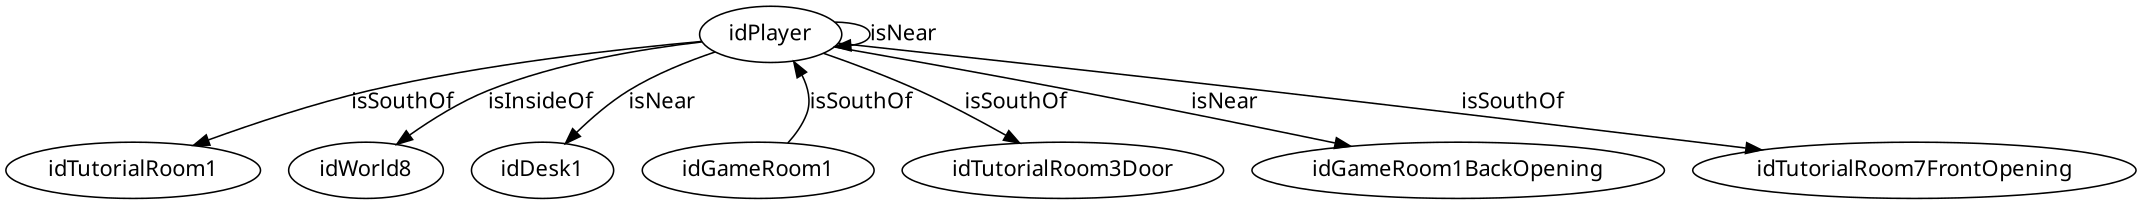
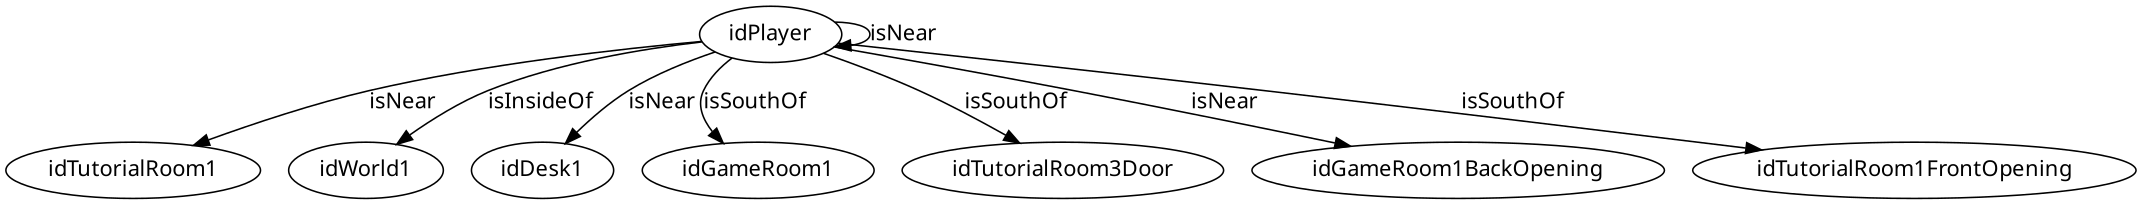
edge "idPlayer" -> "idTutorialRoom1": label "isSouthOf" -> "isNear"
edge "idGameRoom1" -> "idPlayer": reversed
node "idWorld8": label "idWorld8" -> "idWorld1"
node "idTutorialRoom7FrontOpening": label "idTutorialRoom7FrontOpening" -> "idTutorialRoom1FrontOpening"
